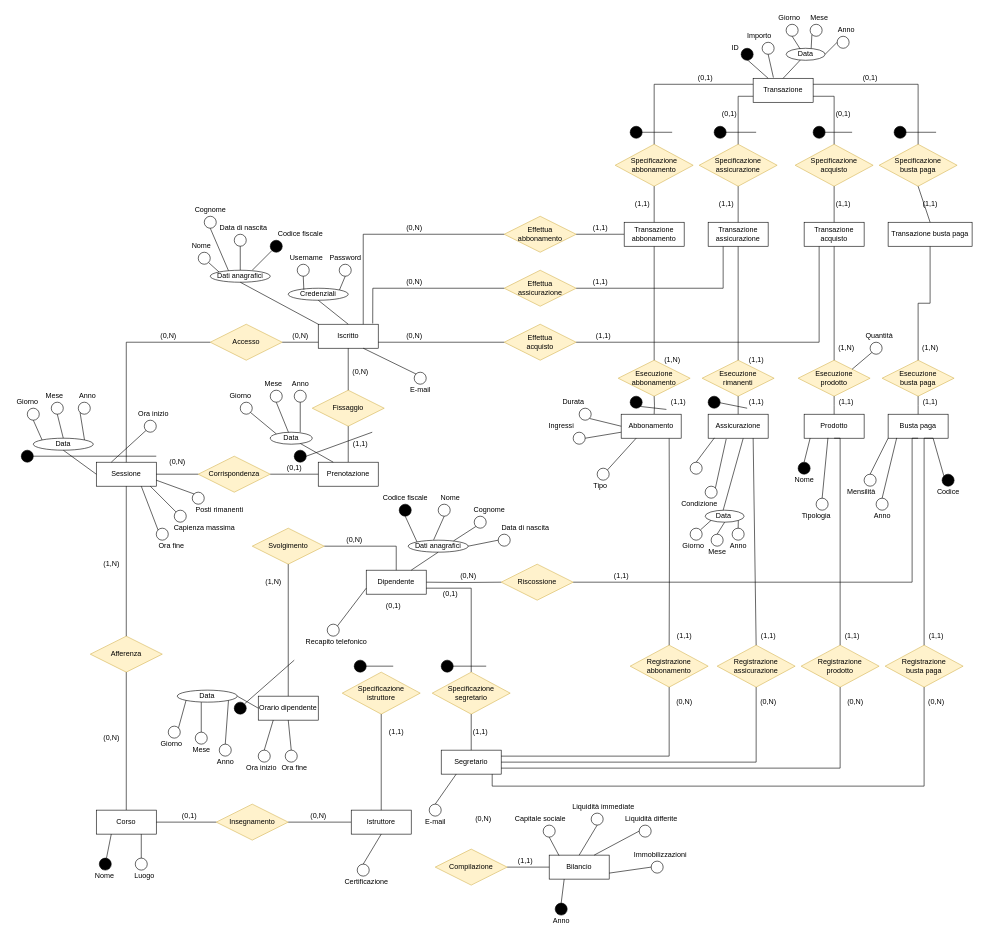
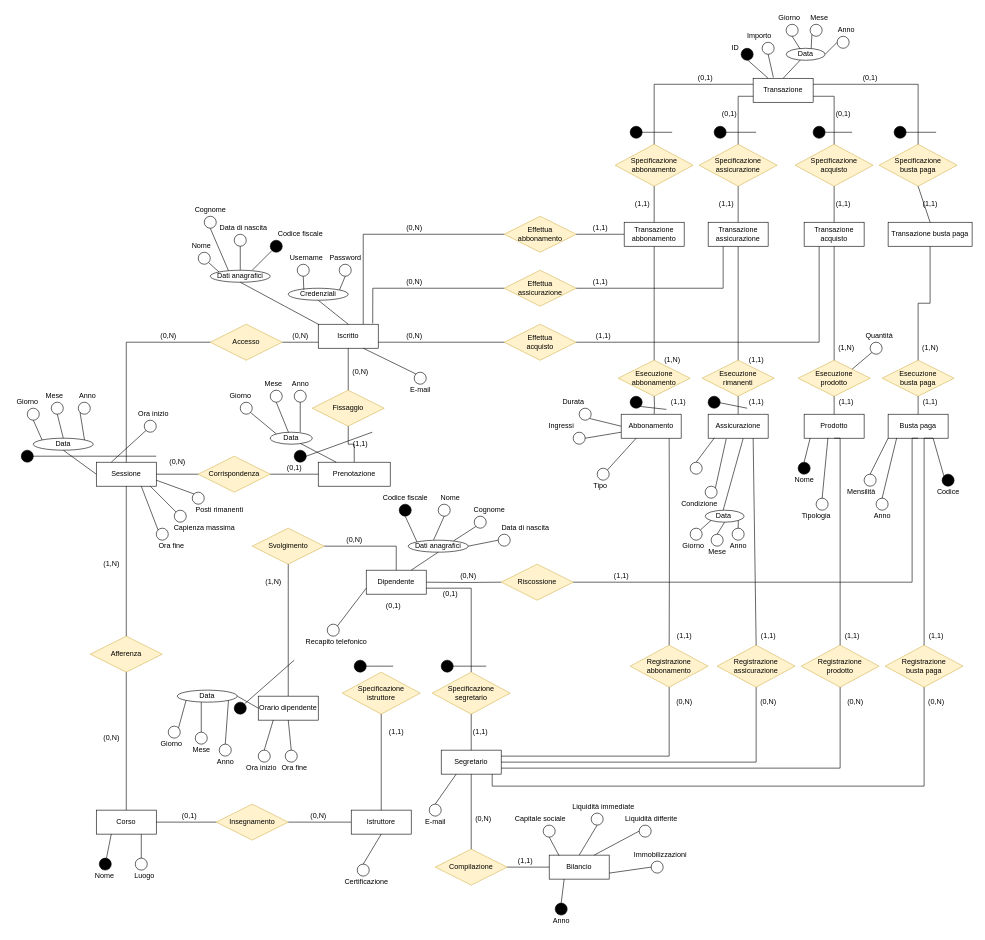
node "Prenotazione": size 60x24 -> 72x24
edge "Segretario" -- "Compilazione": added
